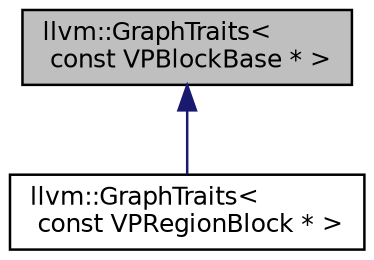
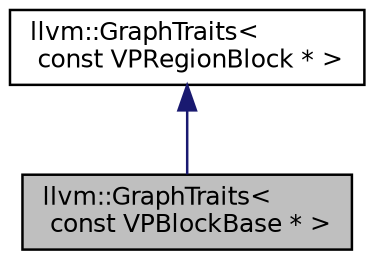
edge "llvm::GraphTraits< const VPRegionBlock * >" -> "llvm::GraphTraits< const VPBlockBase * >": reversed
